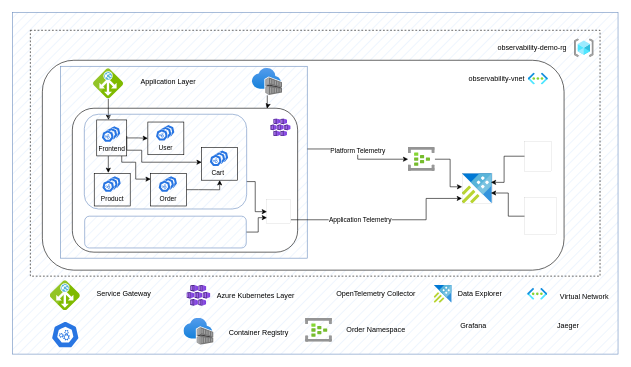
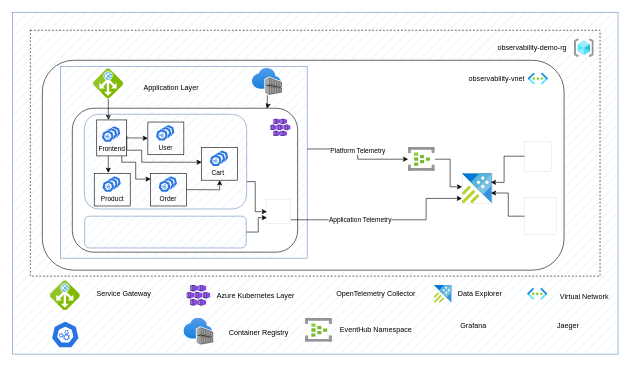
node "Application Layer": moved (168, 82) -> (171, 88)
node "Order Namespace": label "Order Namespace" -> "EventHub Namespace"
